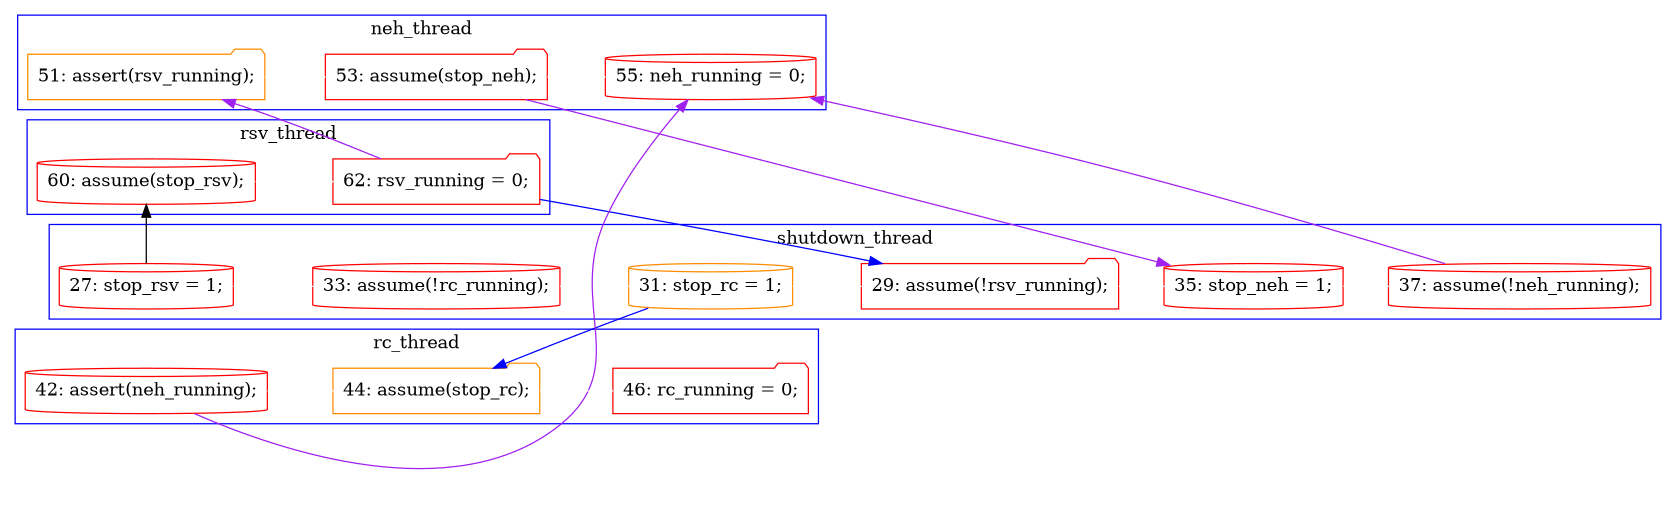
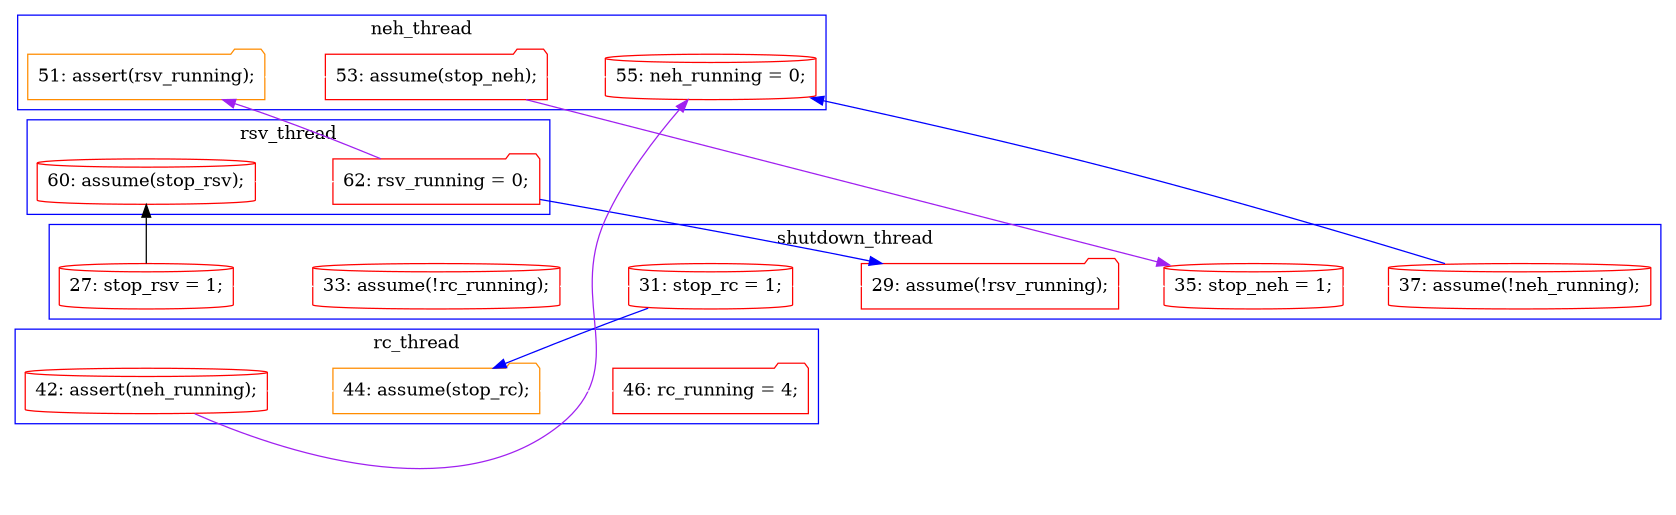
edge "37: assume(!neh_running);" -> "55: neh_running = 0;": color purple -> blue
node "31: stop_rc = 1;": color darkorange -> red
node "46: rc_running = 0;": label "46: rc_running = 0;" -> "46: rc_running = 4;"
